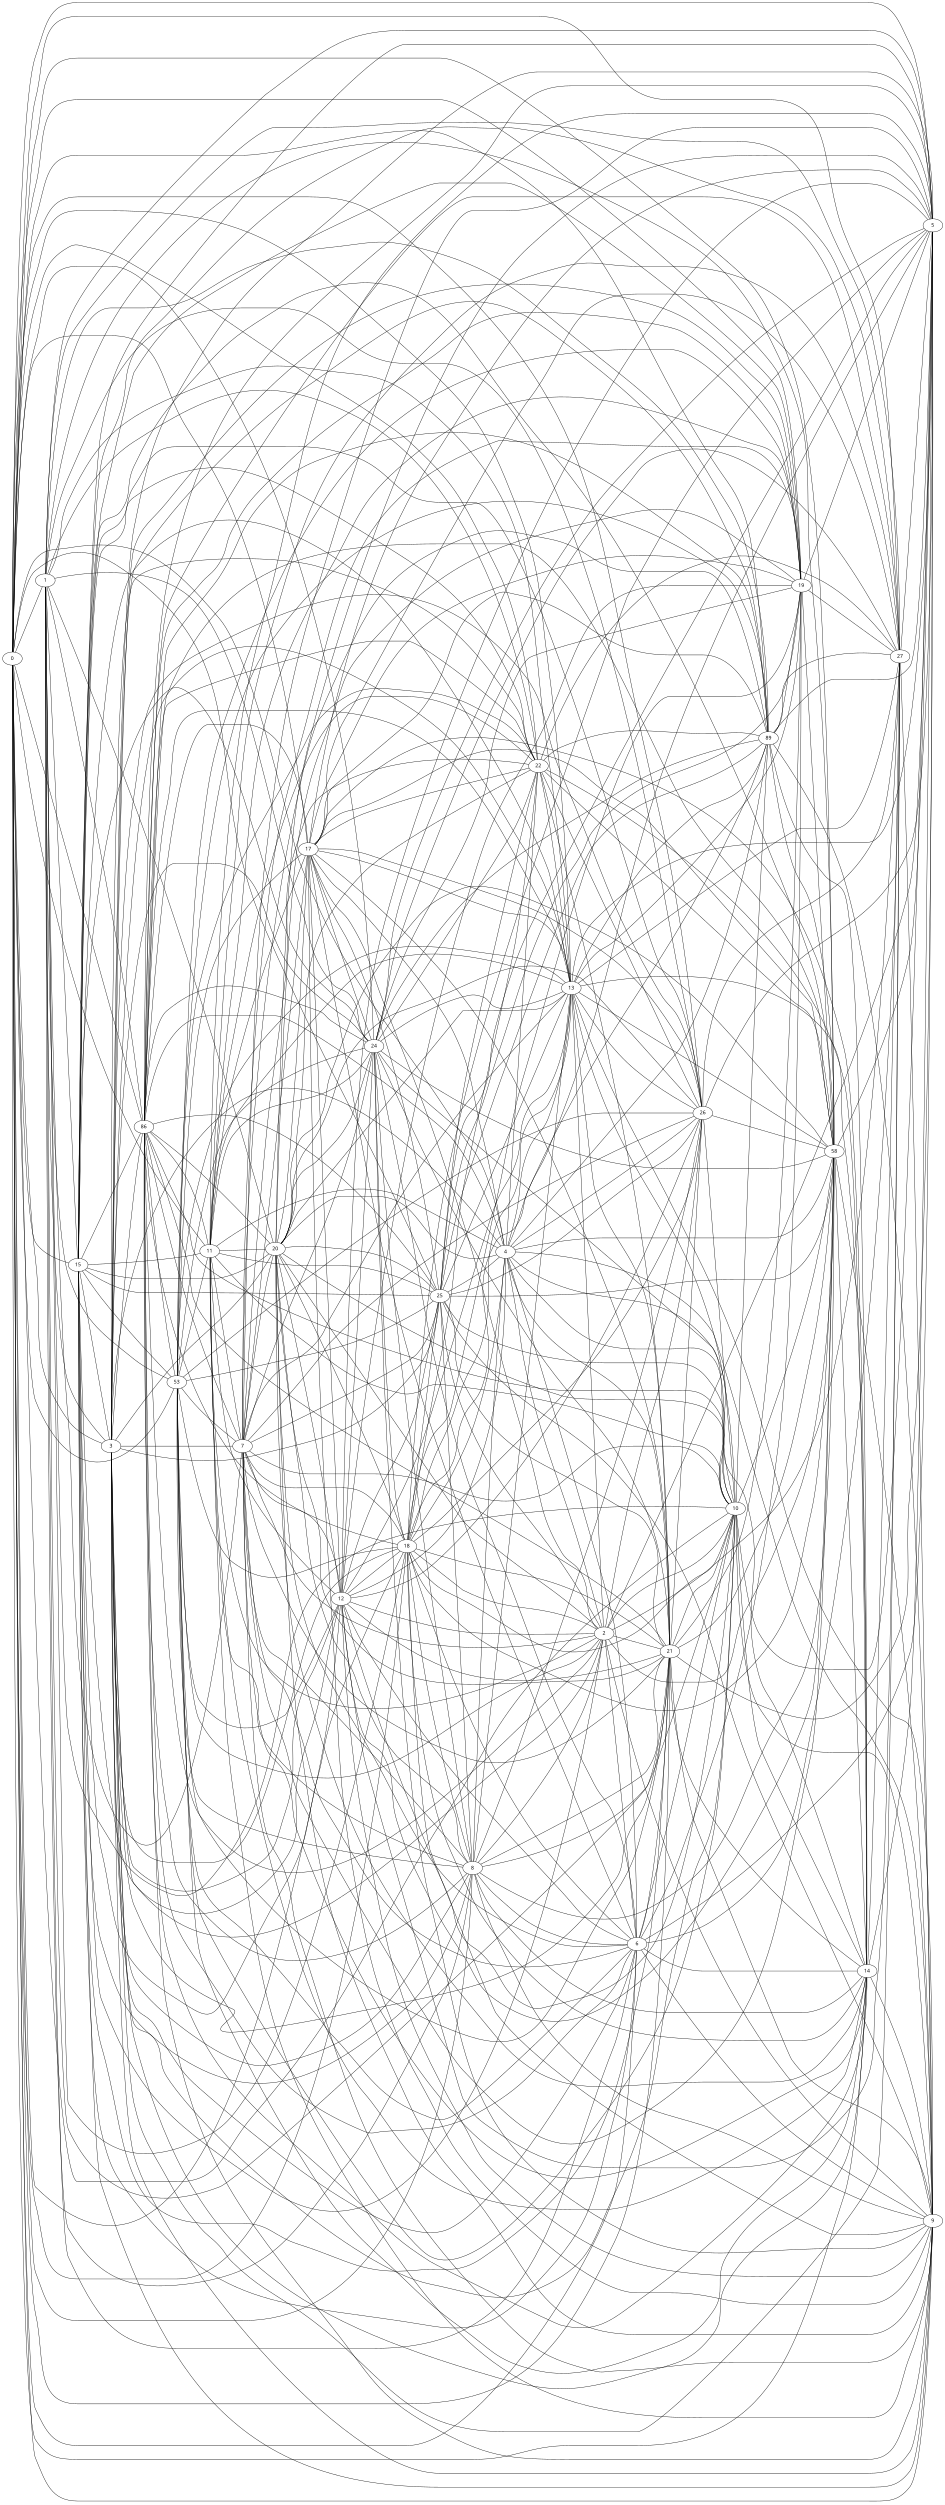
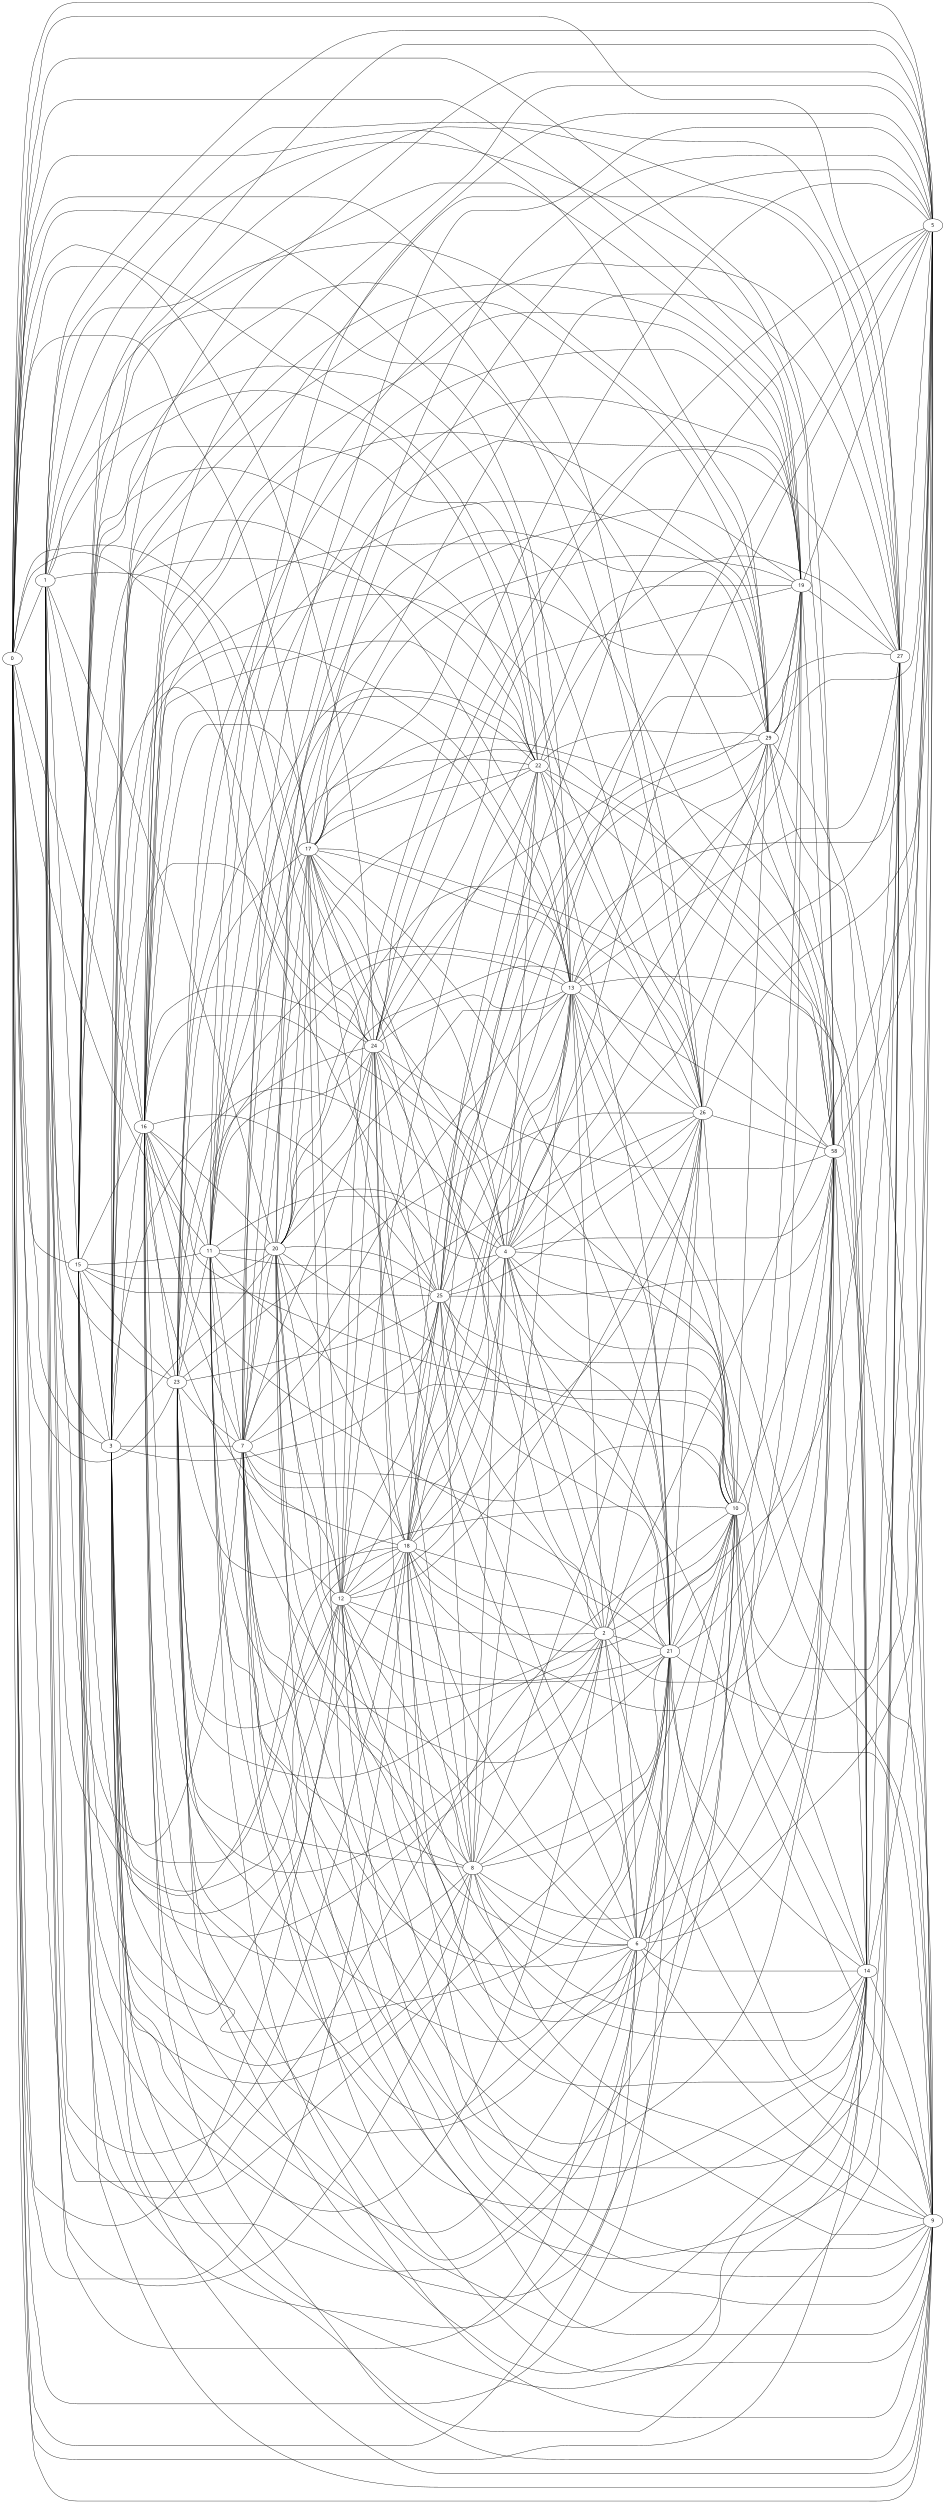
node "89": label "89" -> "29"
edge "22" -- "13": removed
edge "19" -- "4": added
node "86": label "86" -> "16"
node "53": label "53" -> "23"
edge "20" -- "2": removed
edge "7" -- "2": now "7" -- "27"
edge "0" -- "8": removed
